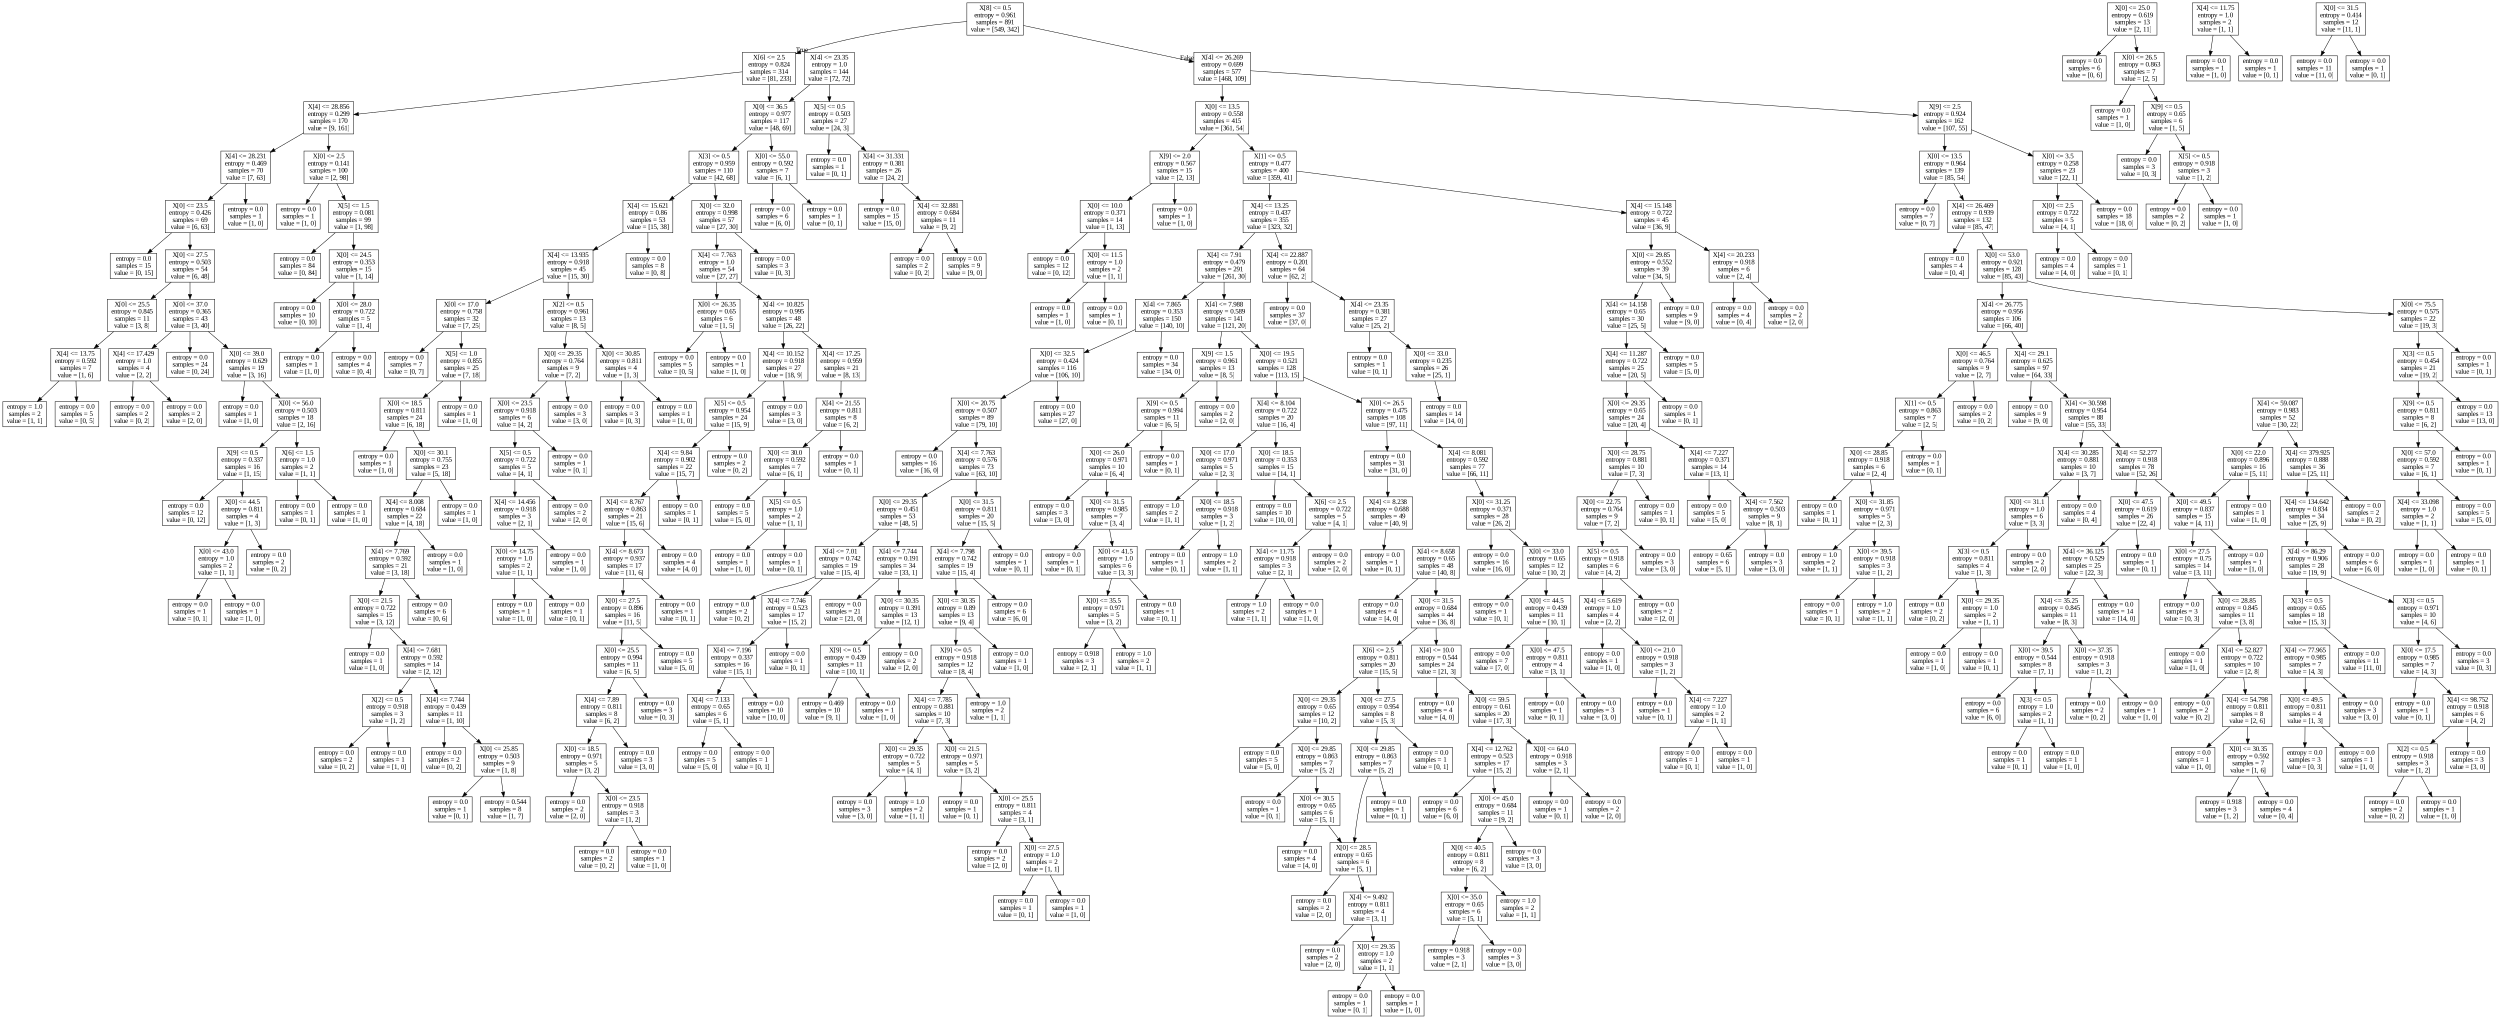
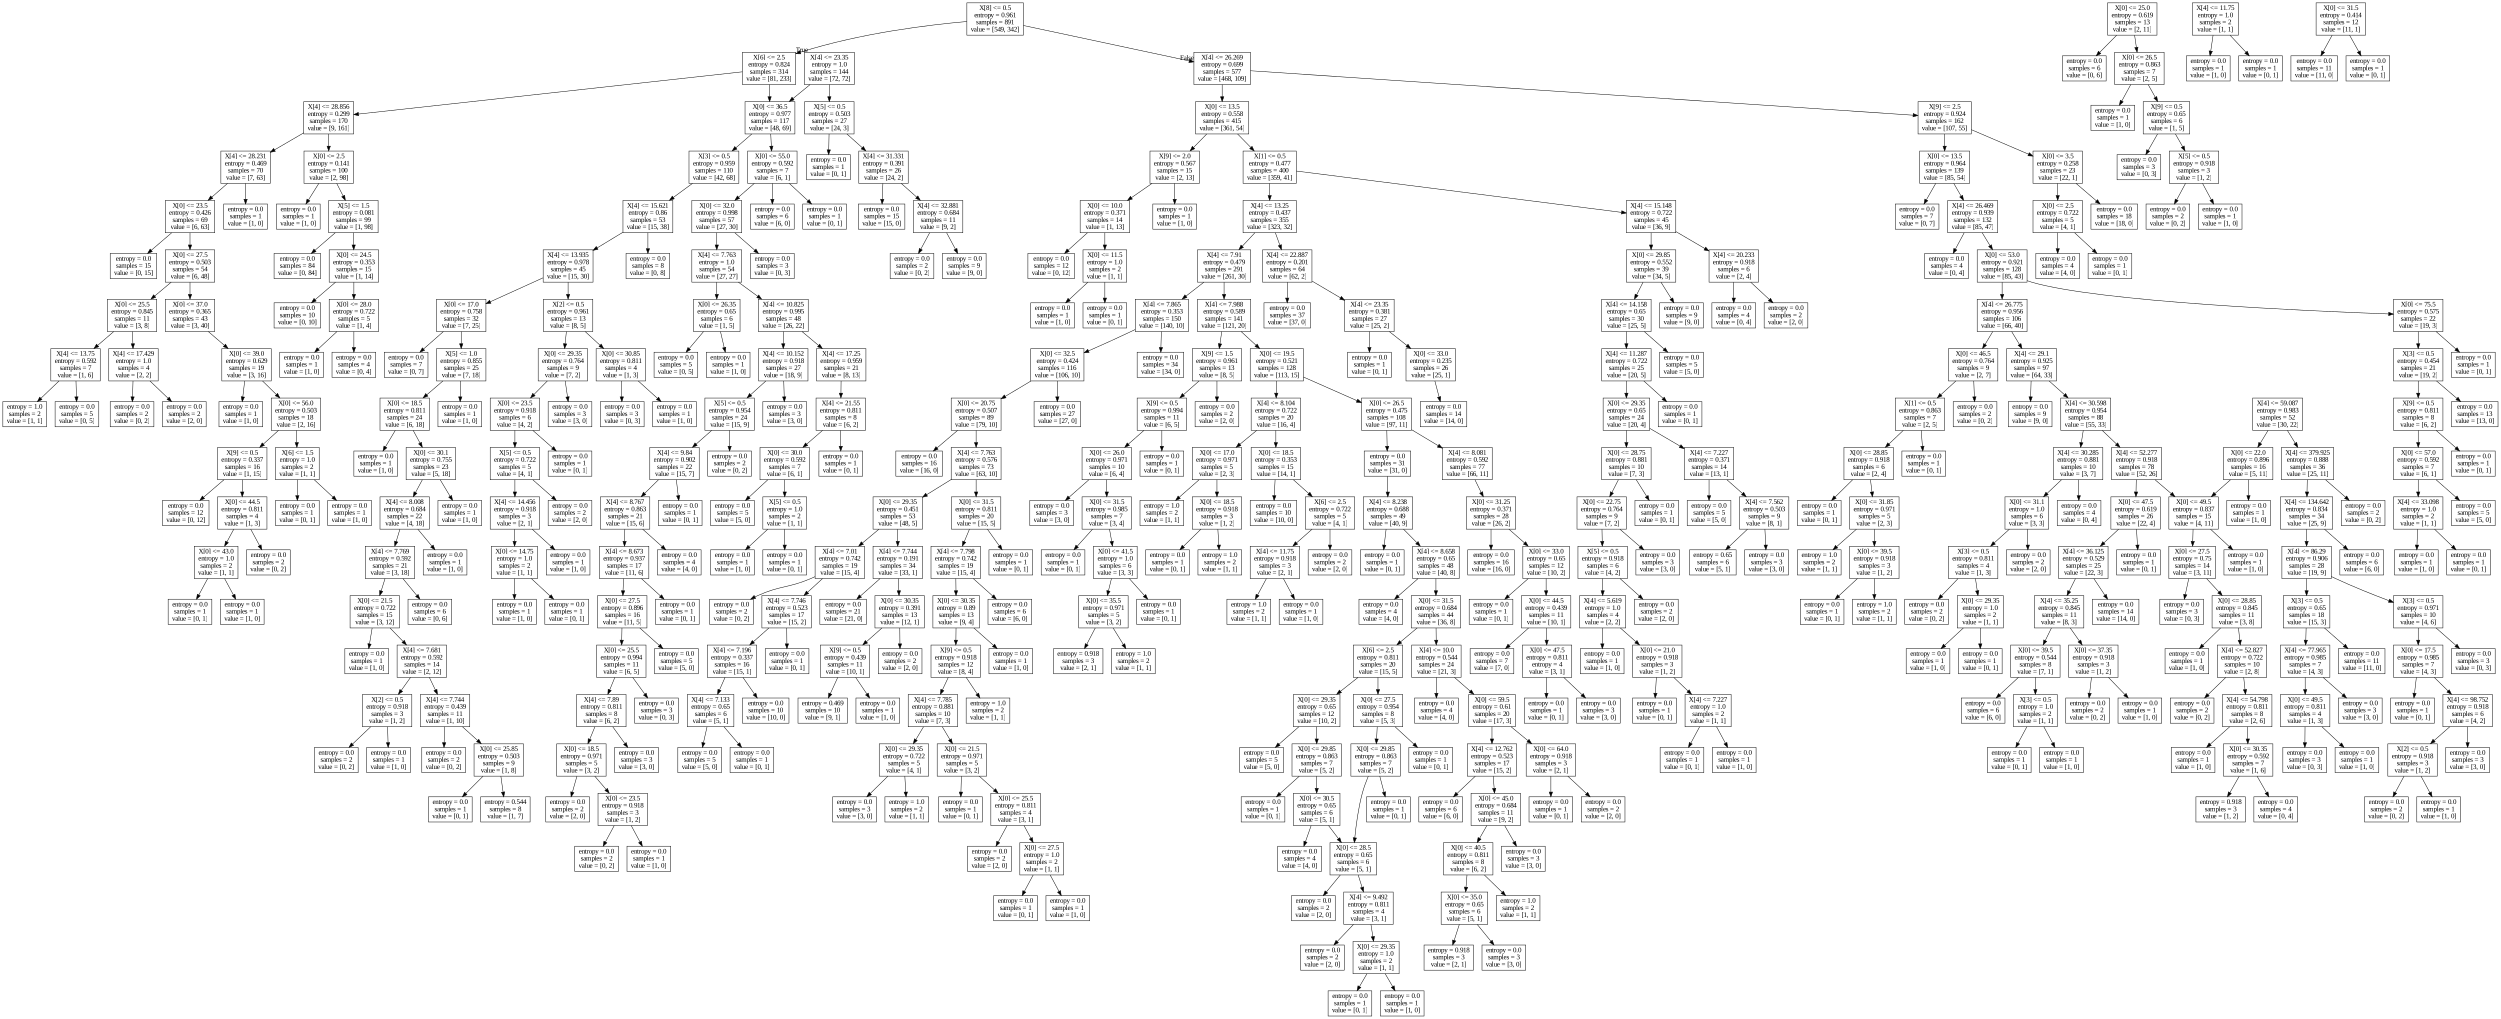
node "X[4] <= 31.331 entropy = 0.381 samples = 26 value = [24, 2]": label "X[4] <= 31.331 entropy = 0.381 samples = 26 value = [24, 2]" -> "X[4] <= 31.331 entropy = 0.391 samples = 26 value = [24, 2]"
edge "X[3] <= 0.5 entropy = 0.959 samples = 110 value = [42, 68]" -> "X[0] <= 32.0 entropy = 0.998 samples = 57 value = [27, 30]": now "X[0] <= 55.0 entropy = 0.592 samples = 7 value = [6, 1]" -> "X[0] <= 32.0 entropy = 0.998 samples = 57 value = [27, 30]"
node "X[4] <= 13.935 entropy = 0.918 samples = 45 value = [15, 30]": label "X[4] <= 13.935 entropy = 0.918 samples = 45 value = [15, 30]" -> "X[4] <= 13.935 entropy = 0.978 samples = 45 value = [15, 30]"
edge "X[0] <= 37.0 entropy = 0.365 samples = 43 value = [3, 40]" -> "X[4] <= 17.429 entropy = 1.0 samples = 4 value = [2, 2]": now "X[0] <= 25.5 entropy = 0.845 samples = 11 value = [3, 8]" -> "X[4] <= 17.429 entropy = 1.0 samples = 4 value = [2, 2]"
node "entropy = 0.0 samples = 24 value = [0, 24]": removed
node "X[4] <= 29.1 entropy = 0.625 samples = 97 value = [64, 33]": label "X[4] <= 29.1 entropy = 0.625 samples = 97 value = [64, 33]" -> "X[4] <= 29.1 entropy = 0.925 samples = 97 value = [64, 33]"
edge "X[4] <= 8.238 entropy = 0.688 samples = 49 value = [40, 9]" -> "X[4] <= 8.658 entropy = 0.65 samples = 48 value = [40, 8]": added
edge "X[3] <= 0.5 entropy = 0.65 samples = 18 value = [15, 3]" -> "X[4] <= 77.965 entropy = 0.985 samples = 7 value = [4, 3]": added
node "X[0] <= 40.5 entropy = 0.811 entropy = 8 value = [6, 2]": label "X[0] <= 40.5 entropy = 0.811 entropy = 8 value = [6, 2]" -> "X[0] <= 40.5 entropy = 0.811 samples = 8 value = [6, 2]"
